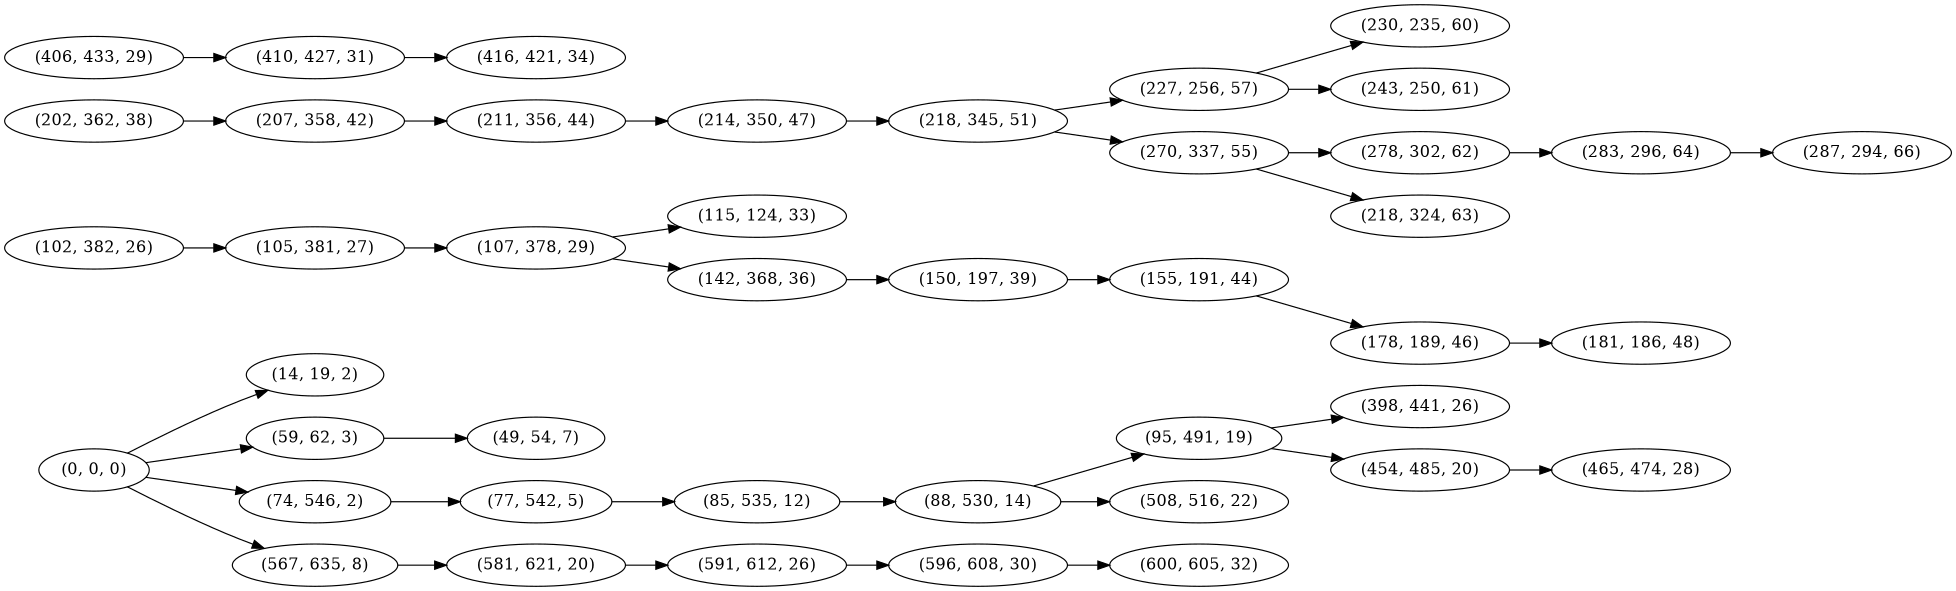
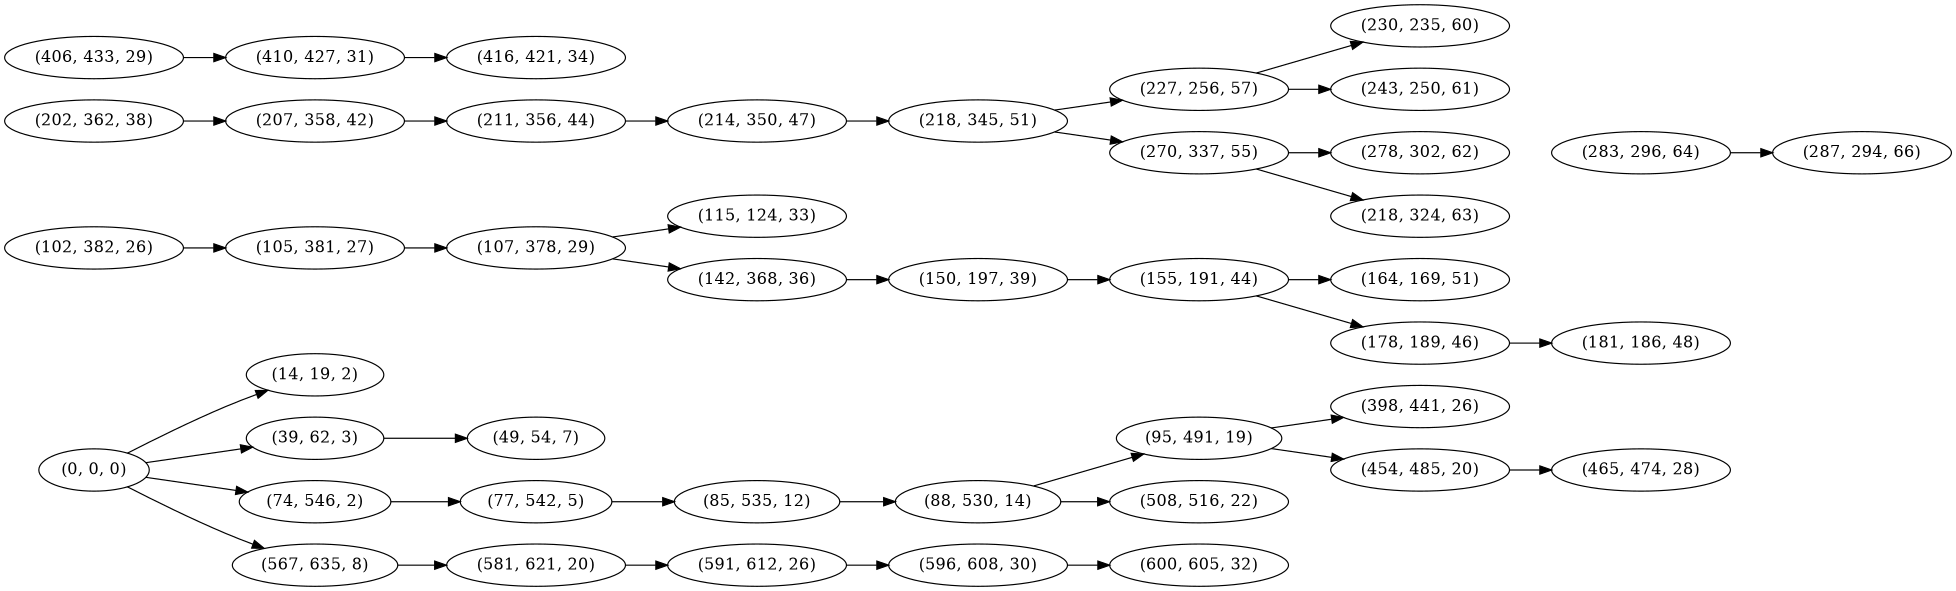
edge "(278, 302, 62)" -> "(283, 296, 64)": removed
node "(164, 169, 51)": added
node "(59, 62, 3)": label "(59, 62, 3)" -> "(39, 62, 3)"
